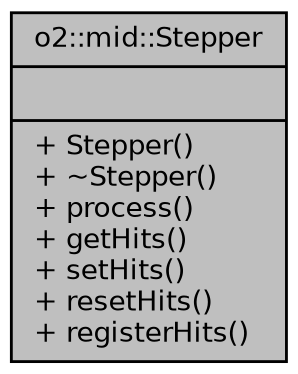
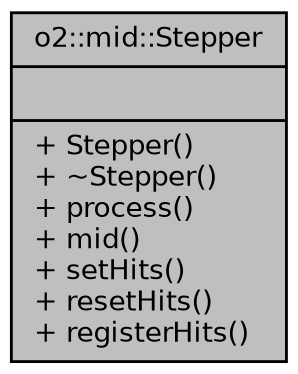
node "o2::mid::Stepper": text "+ getHits()" -> "+ mid()"
